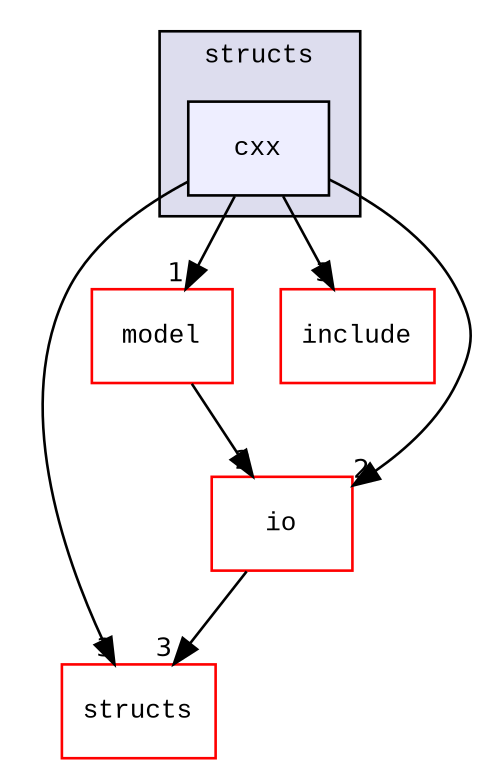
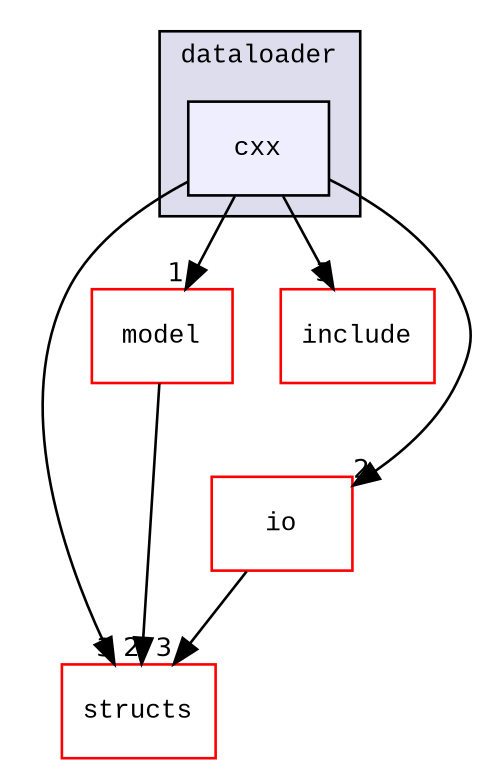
cluster "structs": label "structs" -> "dataloader"
edge "model" -> "io": now "model" -> "structs"
